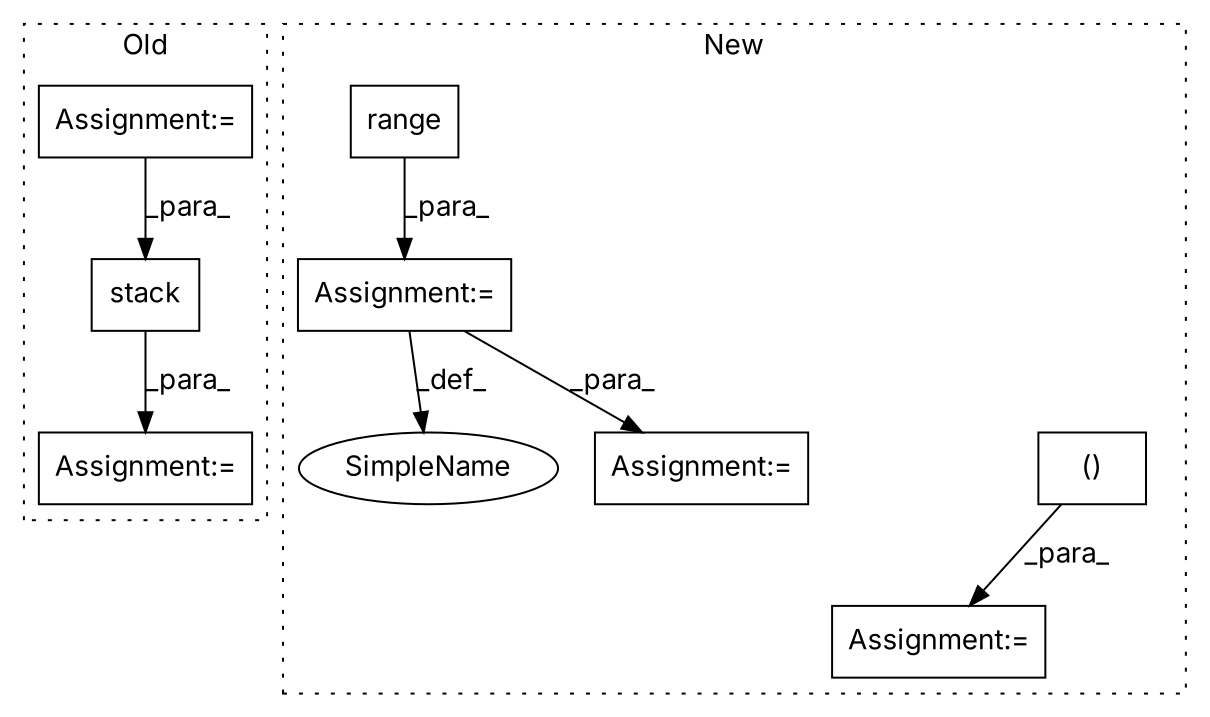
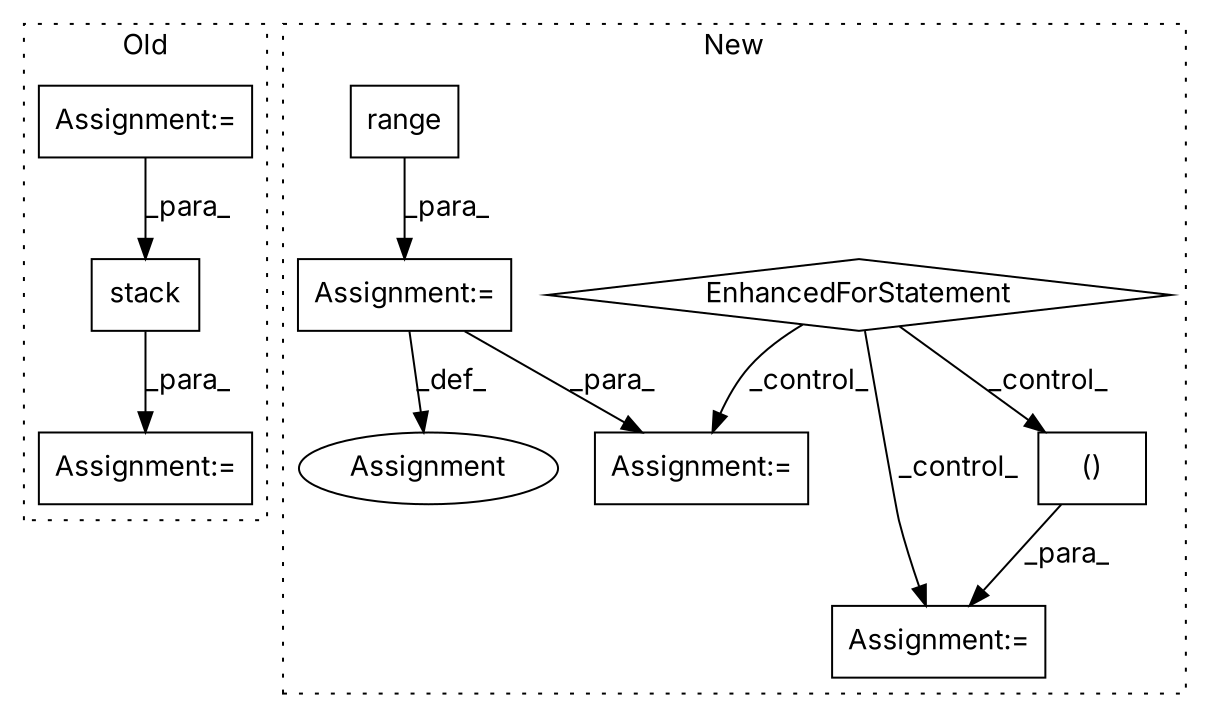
node "EnhancedForStatement": added
node "SimpleName": label "SimpleName" -> "Assignment"
